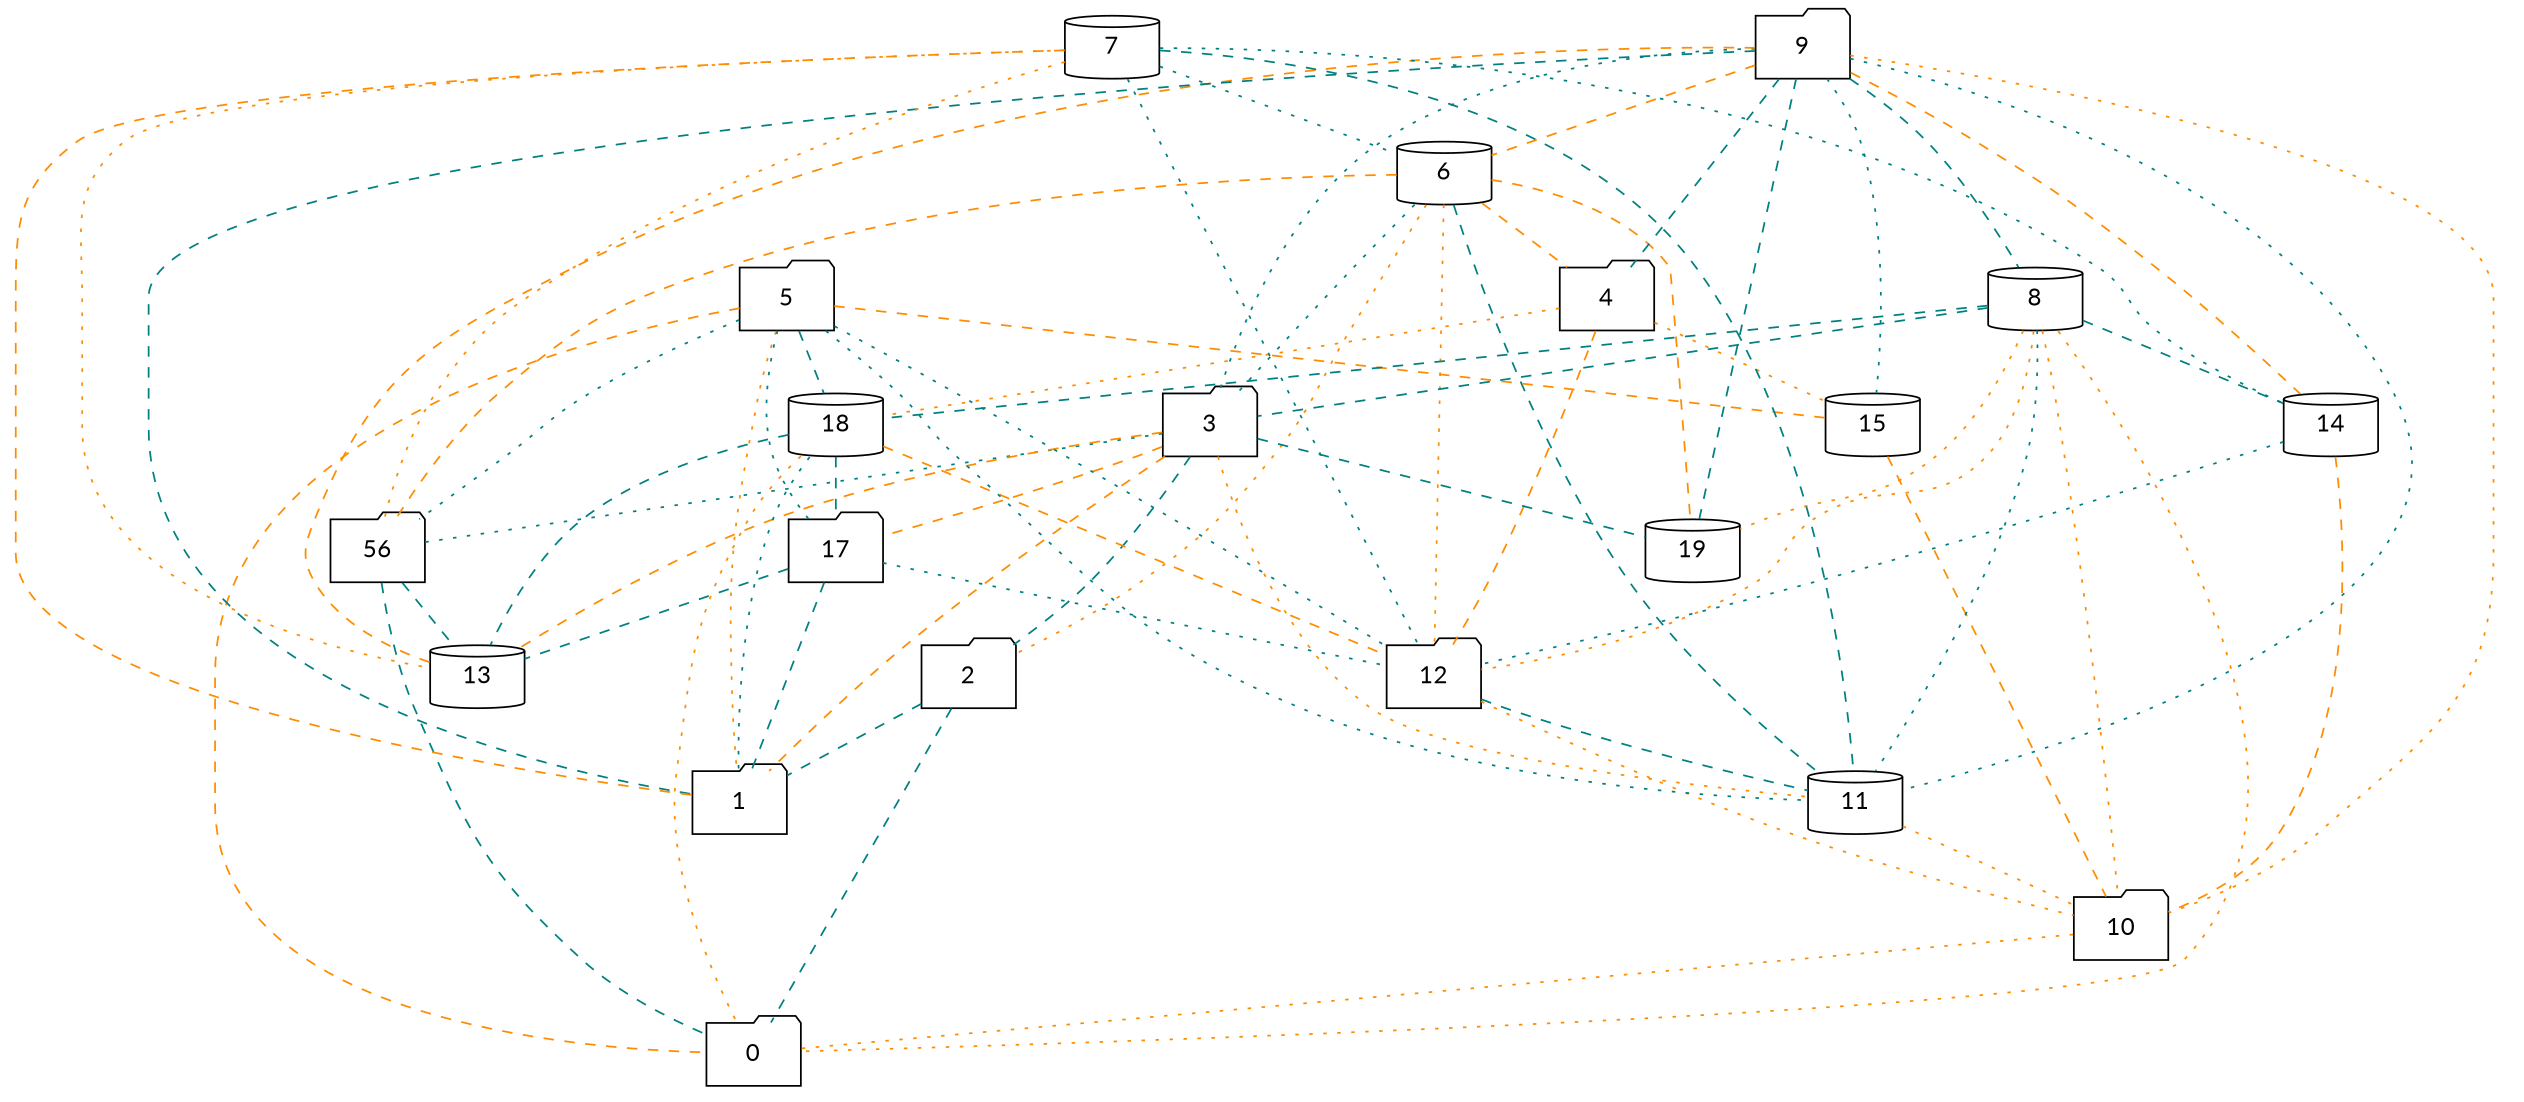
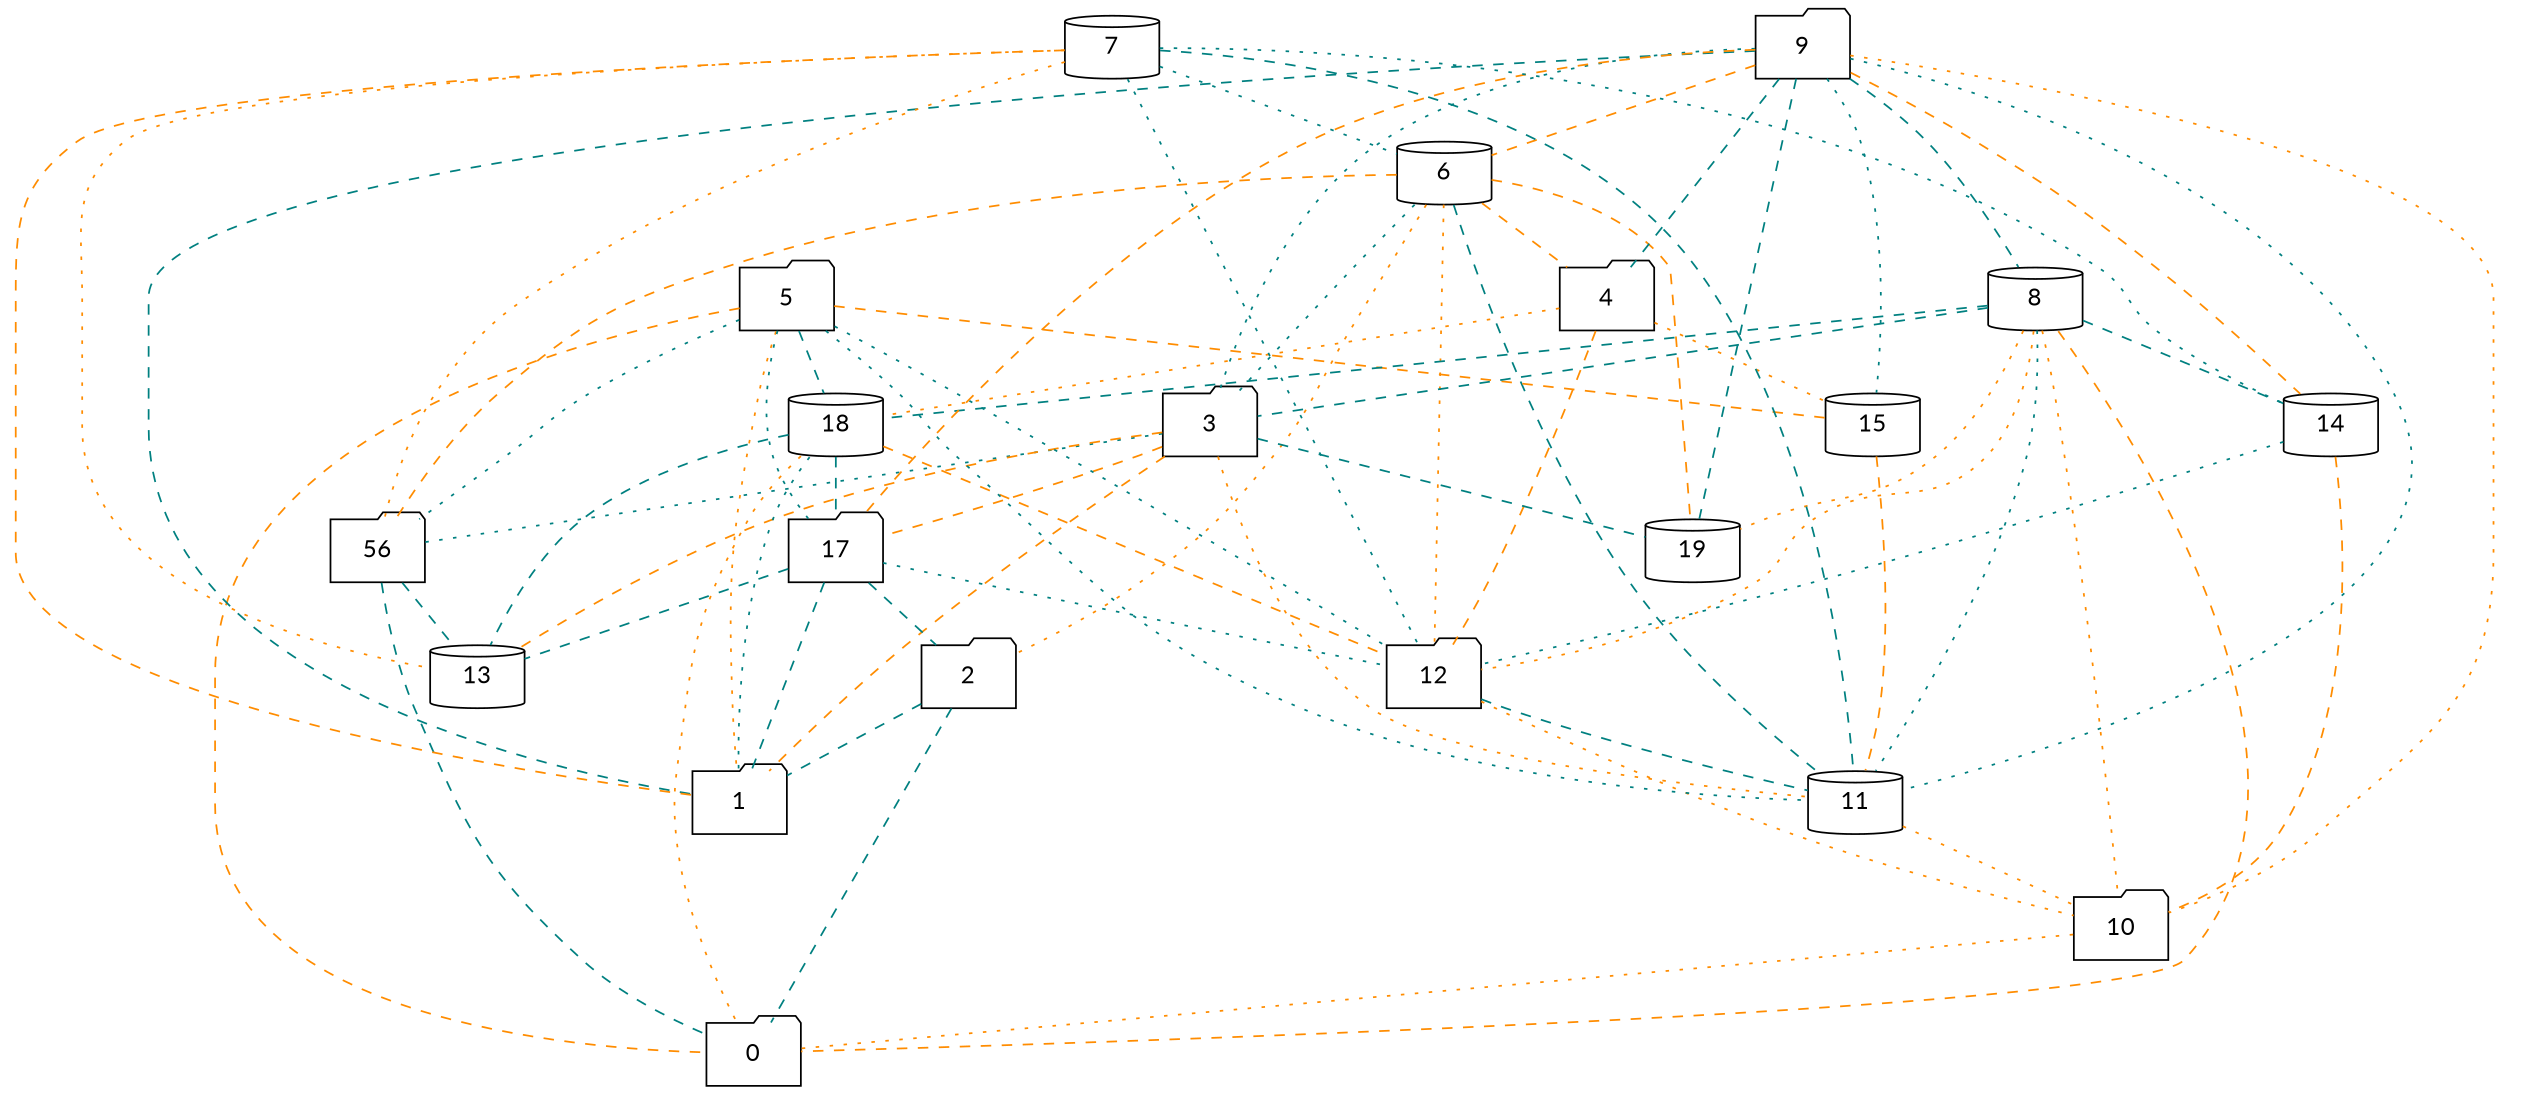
edge "9" -- "13": now "9" -- "17"
edge "3" -- "2": now "17" -- "2"
edge "15" -- "10": now "15" -- "11"
edge "8" -- "0": style dotted -> dashed
